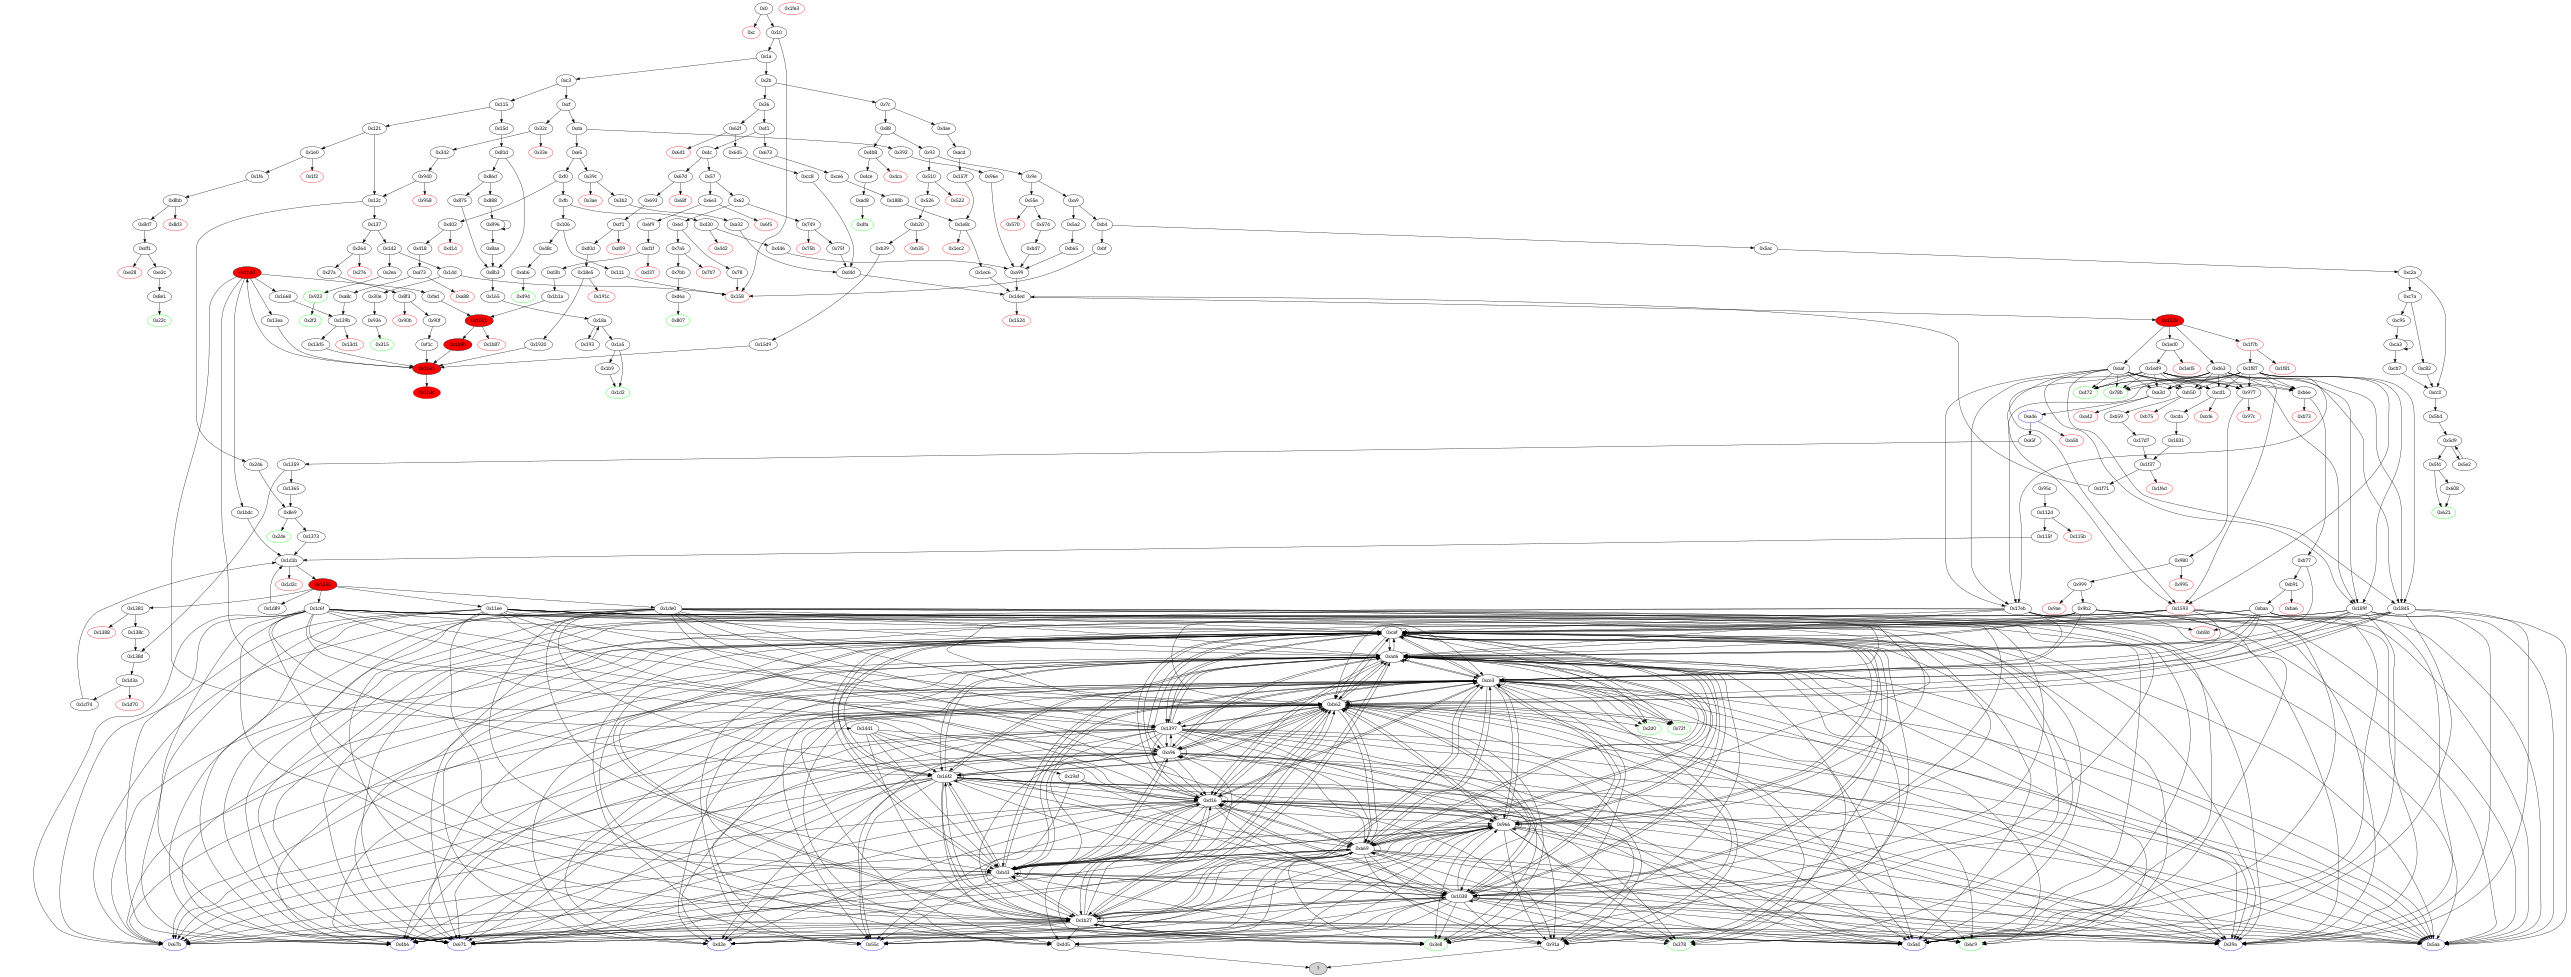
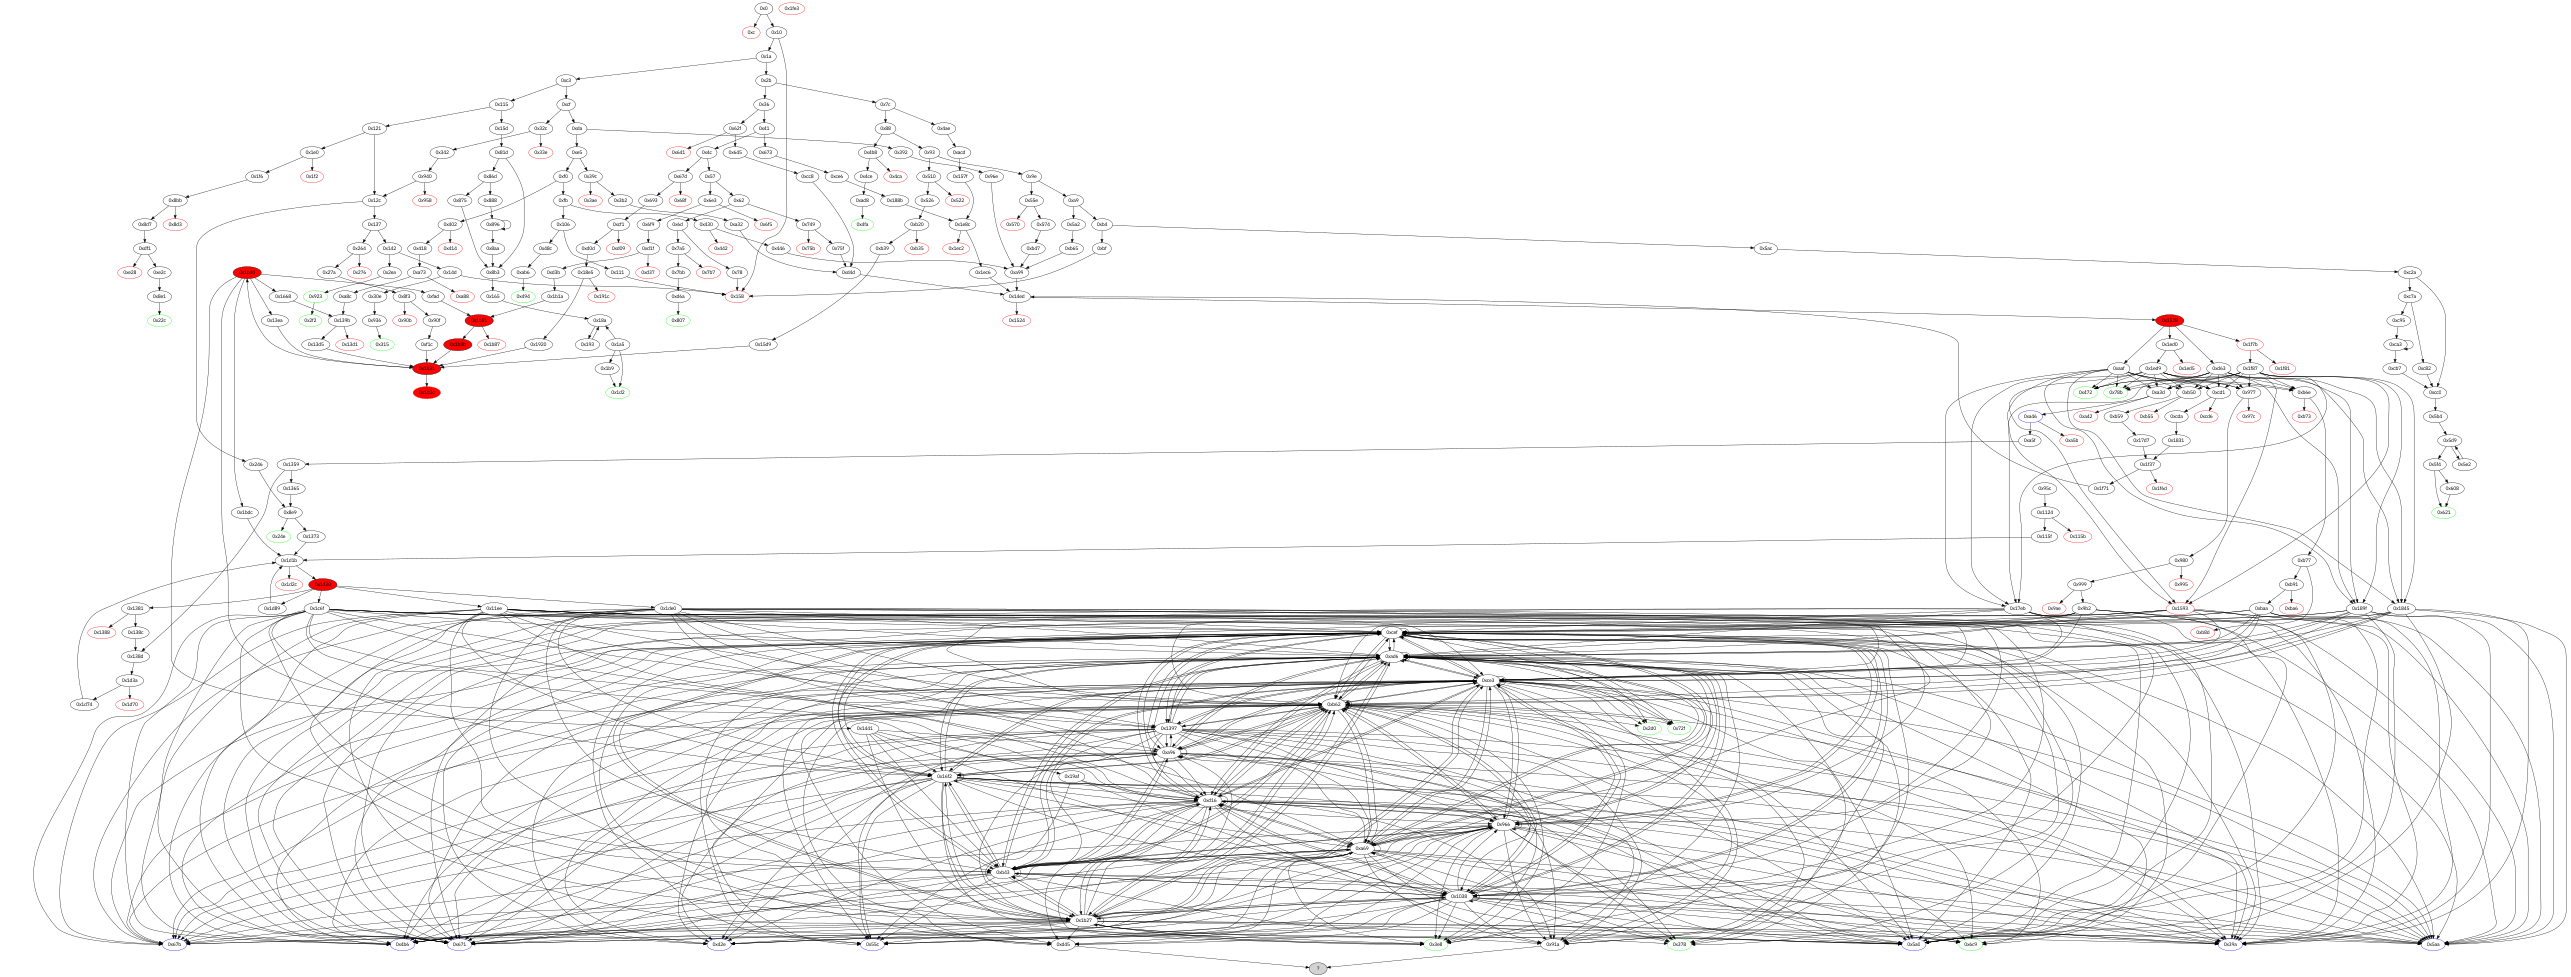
edge "0x18a" -> "0x1a5": reversed
node "0xb75": label "0xb75" -> "0xb55"
edge "0x1de0" -> "0xb8d": now "0x1de0" -> "0xce3"
edge "0x11ee" -> "0x16f2": added
